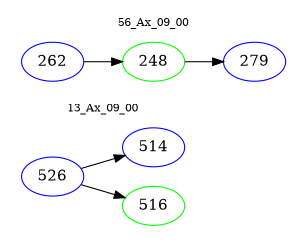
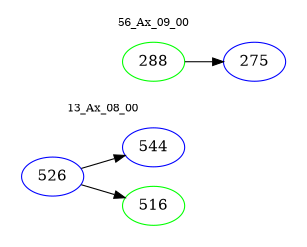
node "262": removed
node "248": label "248" -> "288"
node "279": label "279" -> "275"
cluster "13_Ax_09_00": label "13_Ax_09_00" -> "13_Ax_08_00"
node "514": label "514" -> "544"
